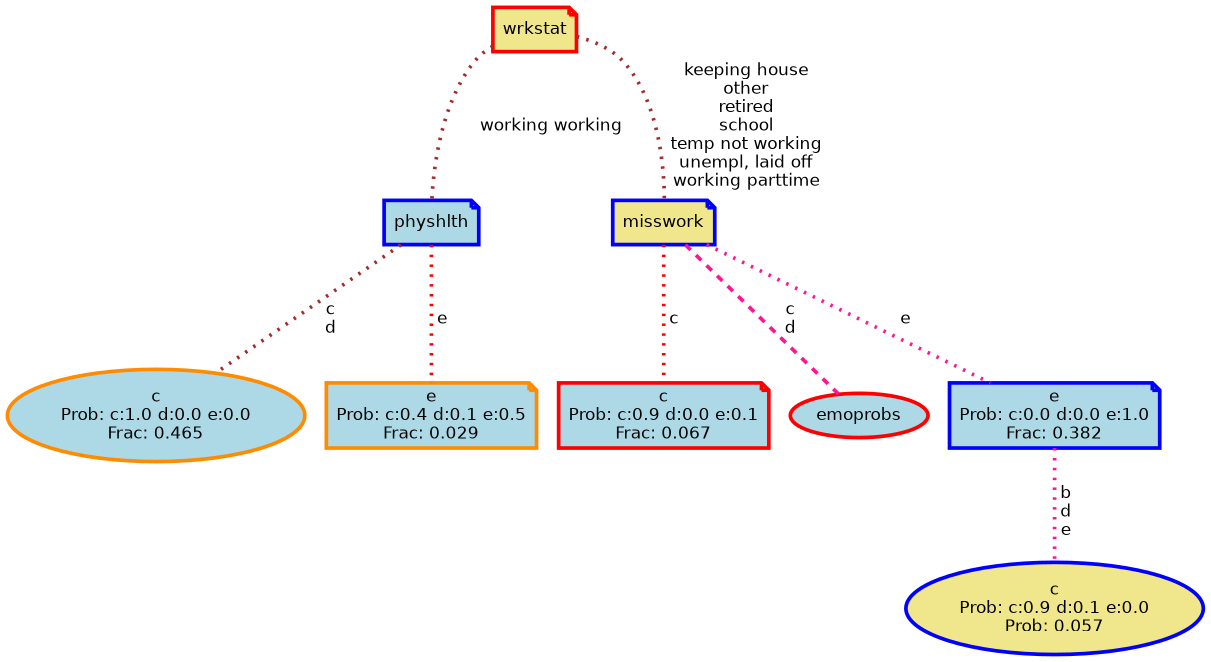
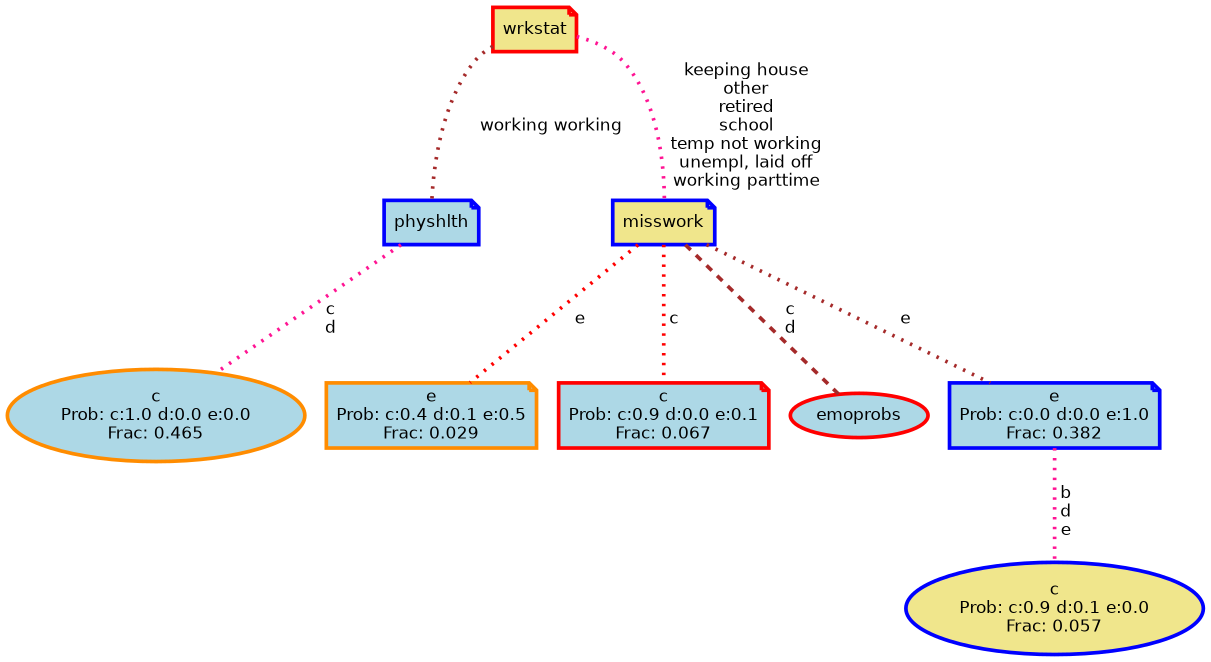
edge "wrkstat" -- "misswork": color brown -> deeppink
edge "physhlth" -- "c Prob: c:1.0 d:0.0 e:0.0 Frac: 0.465": color brown -> deeppink
edge "physhlth" -- "e Prob: c:0.4 d:0.1 e:0.5 Frac: 0.029": now "misswork" -- "e Prob: c:0.4 d:0.1 e:0.5 Frac: 0.029"
edge "misswork" -- "e Prob: c:0.0 d:0.0 e:1.0 Frac: 0.382": color deeppink -> brown
edge "misswork" -- "emoprobs": color deeppink -> brown
node "c Prob: c:0.9 d:0.1 e:0.0 Prob: 0.057": label "c Prob: c:0.9 d:0.1 e:0.0 Prob: 0.057" -> "c Prob: c:0.9 d:0.1 e:0.0 Frac: 0.057"
